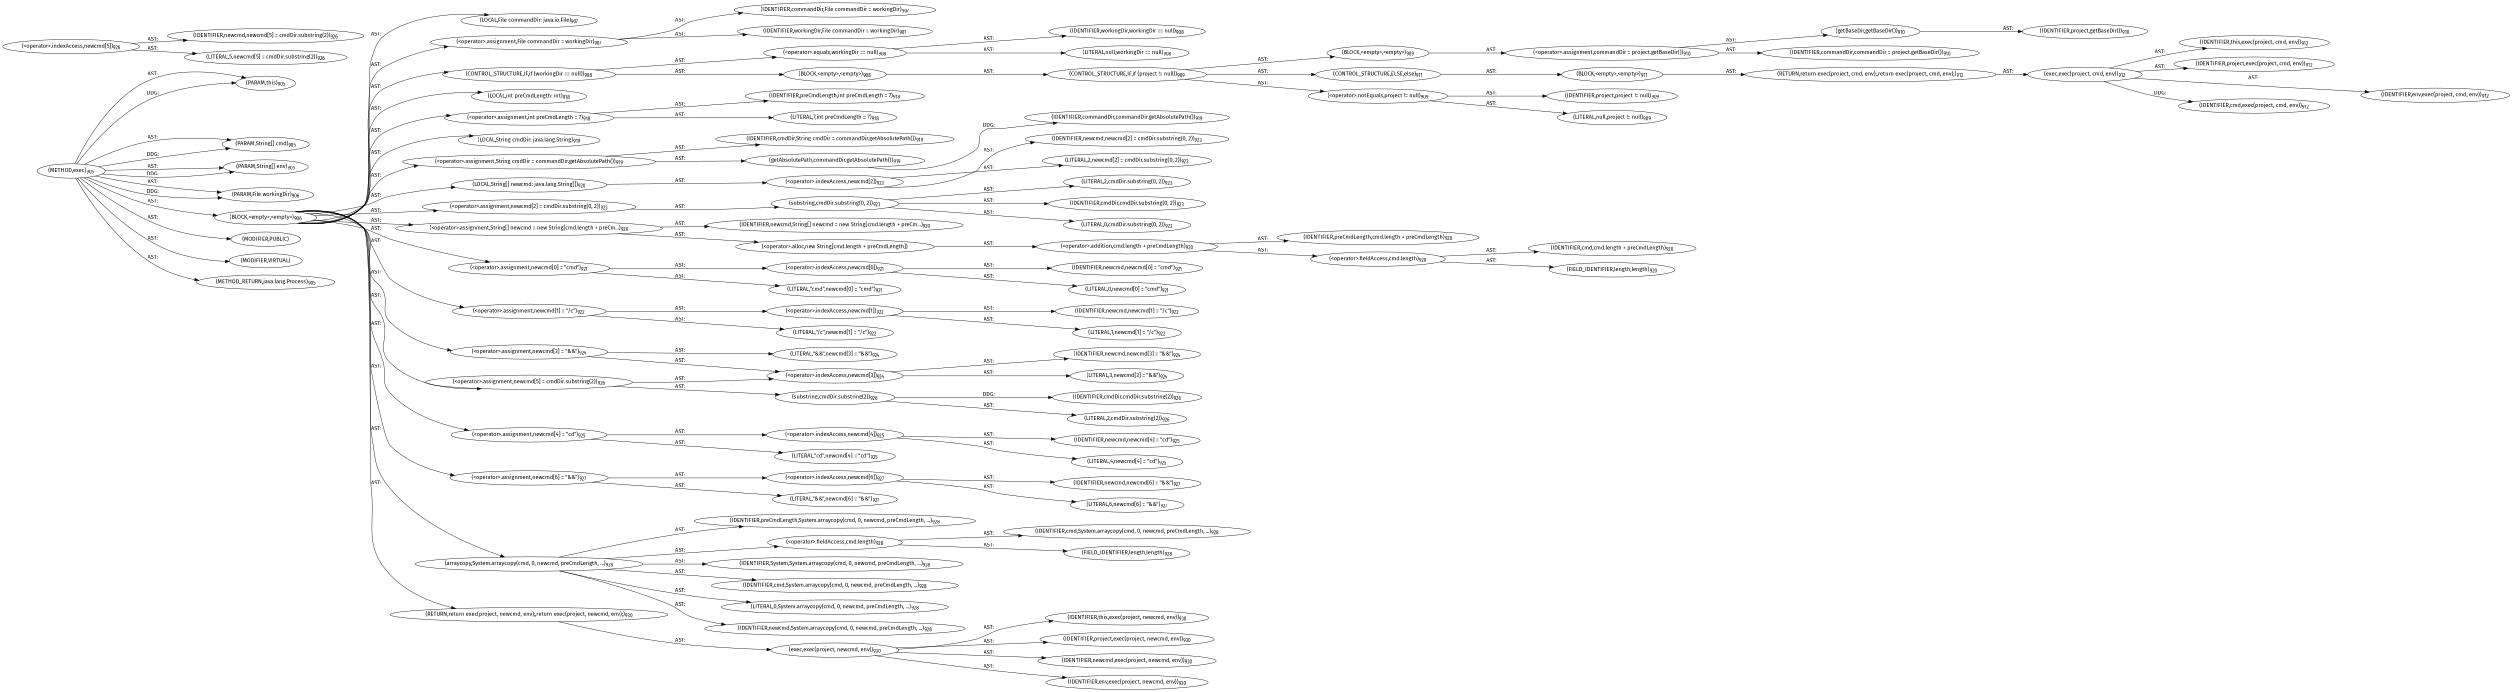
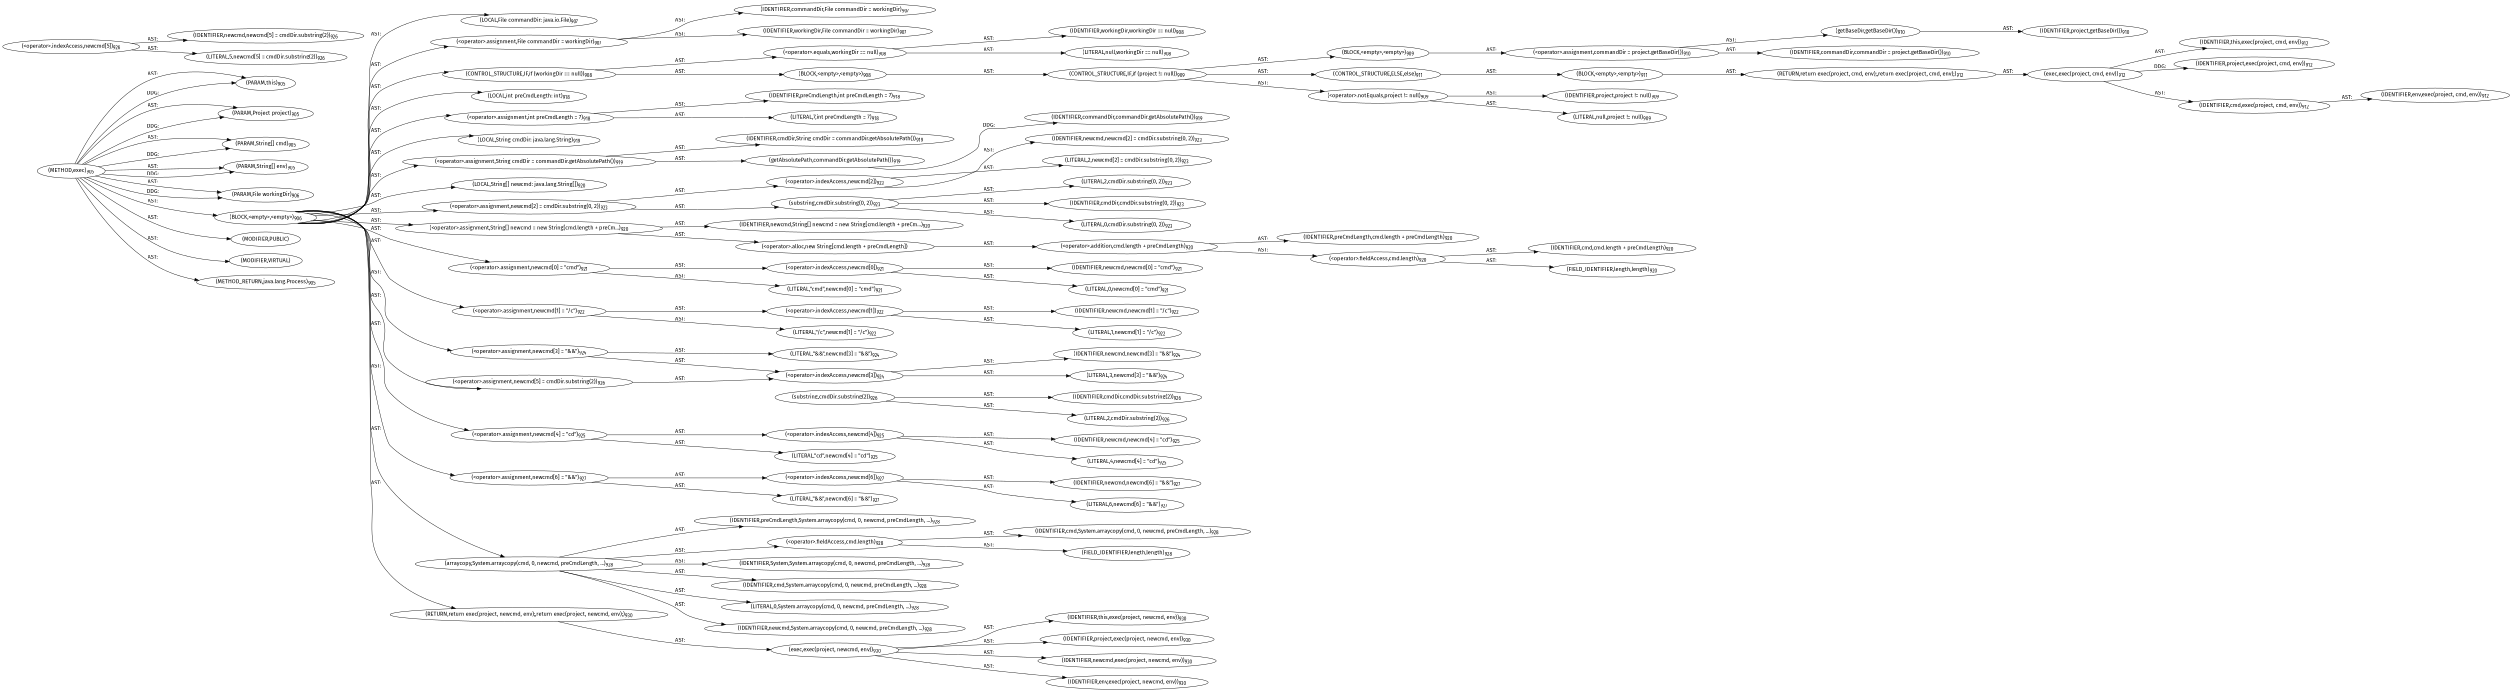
edge "(exec,exec(project, cmd, env))" -> "(IDENTIFIER,project,exec(project, cmd, env))": label "AST: " -> "DDG: "
edge "(exec,exec(project, cmd, env))" -> "(IDENTIFIER,env,exec(project, cmd, env))": now "(IDENTIFIER,cmd,exec(project, cmd, env))" -> "(IDENTIFIER,env,exec(project, cmd, env))"
edge "(exec,exec(project, cmd, env))" -> "(IDENTIFIER,cmd,exec(project, cmd, env))": label "DDG: " -> "AST: "
node "(PARAM,Project project)": added
edge "(LOCAL,String[] newcmd: java.lang.String[])" -> "(<operator>.indexAccess,newcmd[2])": now "(<operator>.assignment,newcmd[2] = cmdDir.substring(0, 2))" -> "(<operator>.indexAccess,newcmd[2])"
edge "(<operator>.assignment,newcmd[5] = cmdDir.substring(2))" -> "(substring,cmdDir.substring(2))": removed, label "AST:"
edge "(substring,cmdDir.substring(2))" -> "(IDENTIFIER,cmdDir,cmdDir.substring(2))": label "DDG: " -> "AST: "
